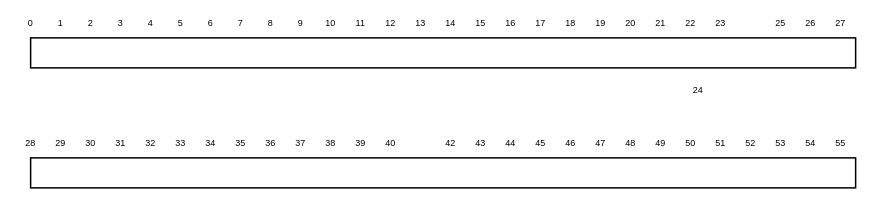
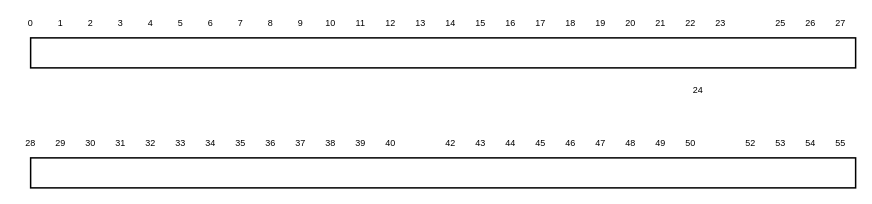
node "51": removed
